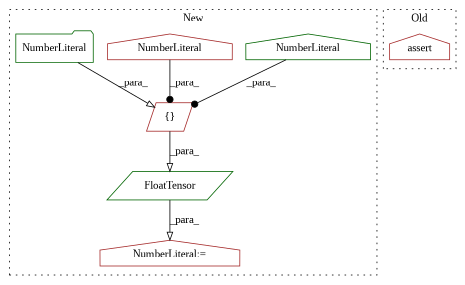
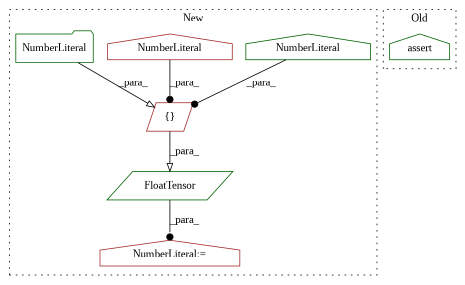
node "assert": color brown -> darkgreen
edge "FloatTensor" -> "NumberLiteral:=": arrowhead onormal -> dot
